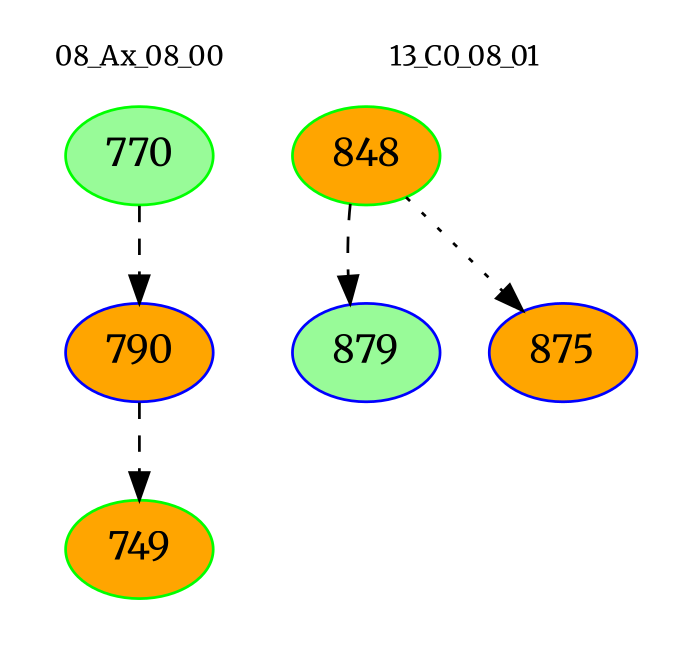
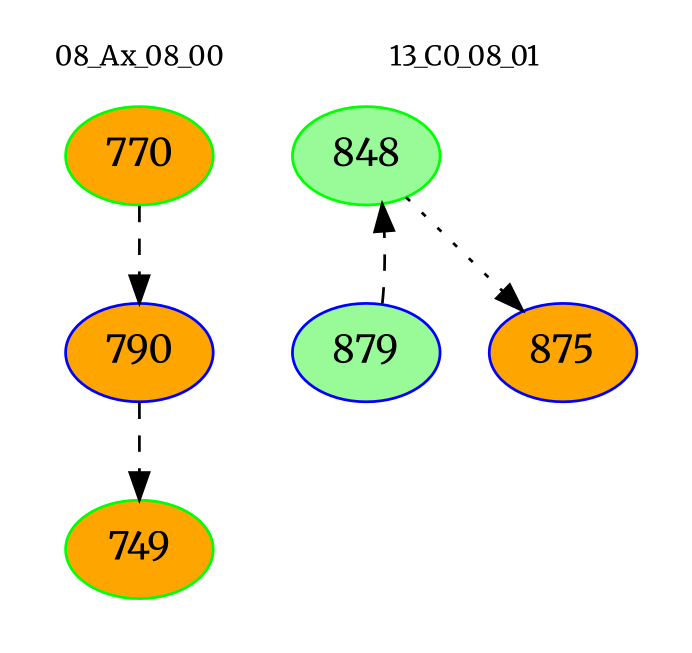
node "770": fillcolor palegreen -> orange
node "848": fillcolor orange -> palegreen
edge "848" -> "879": reversed
